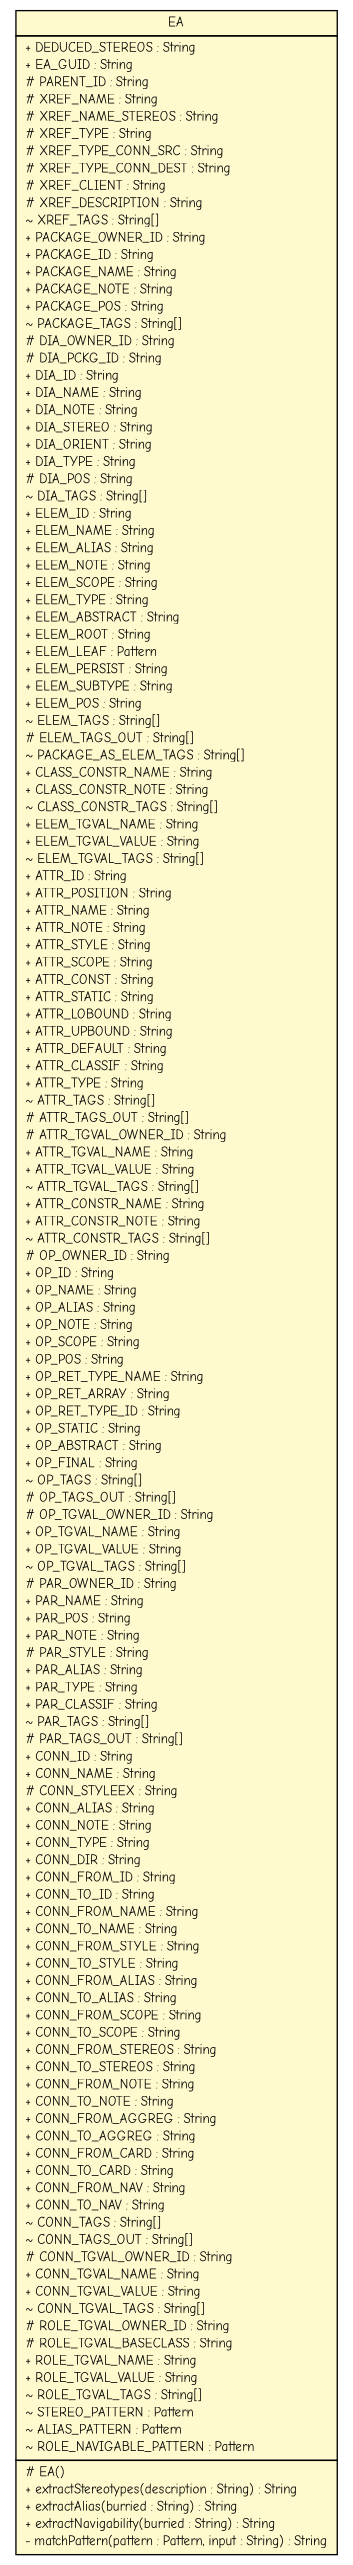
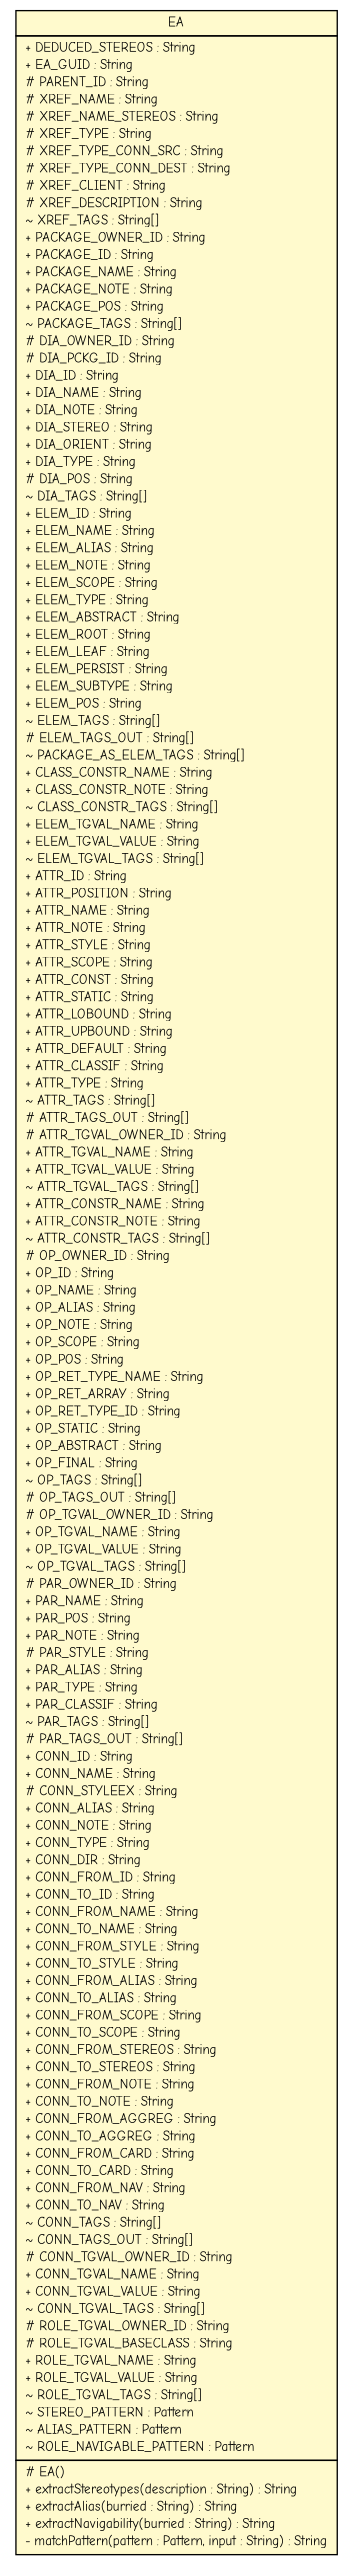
node "EA": text "+ ELEM_LEAF : Pattern" -> "+ ELEM_LEAF : String"
